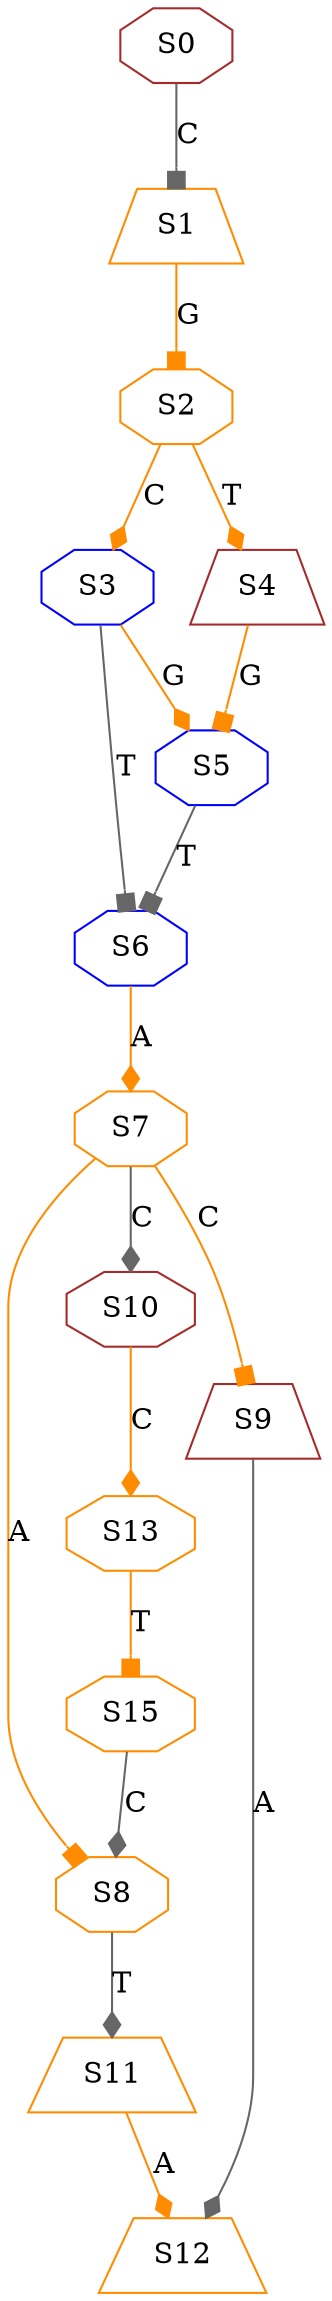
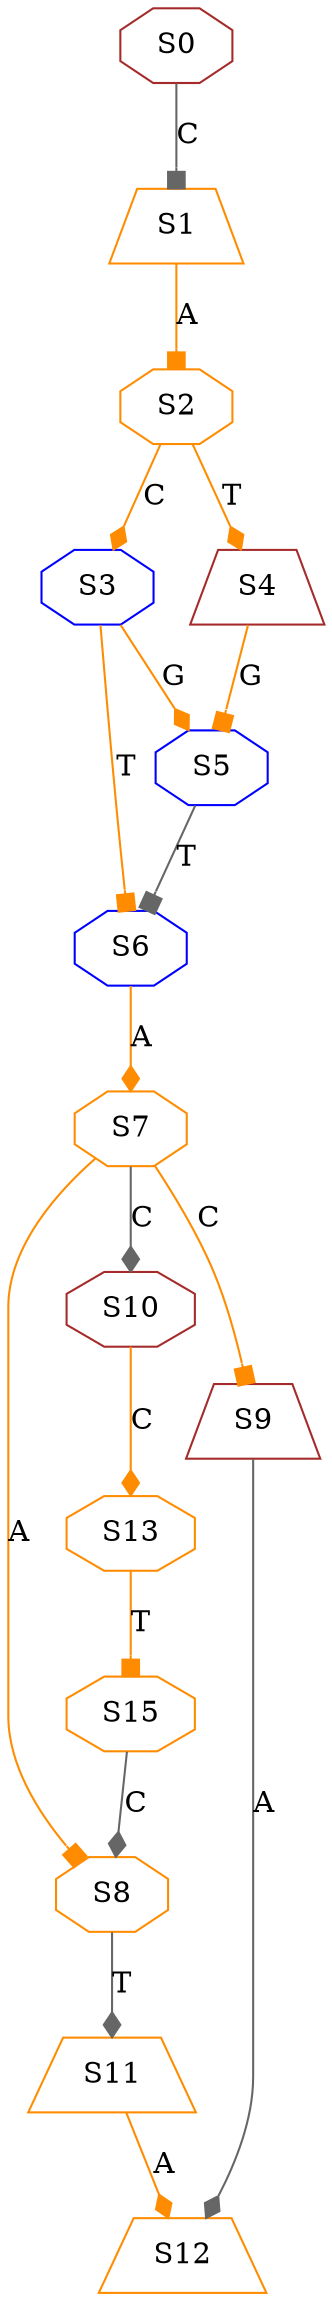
edge "S1" -> "S2": label "G" -> "A"
edge "S3" -> "S6": color gray40 -> darkorange
